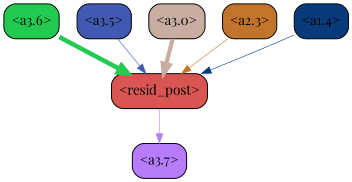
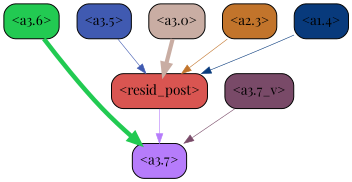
edge "<a3.6>" -> "<resid_post>": now "<a3.6>" -> "<a3.7>"
node "<a3.7_v>": added
